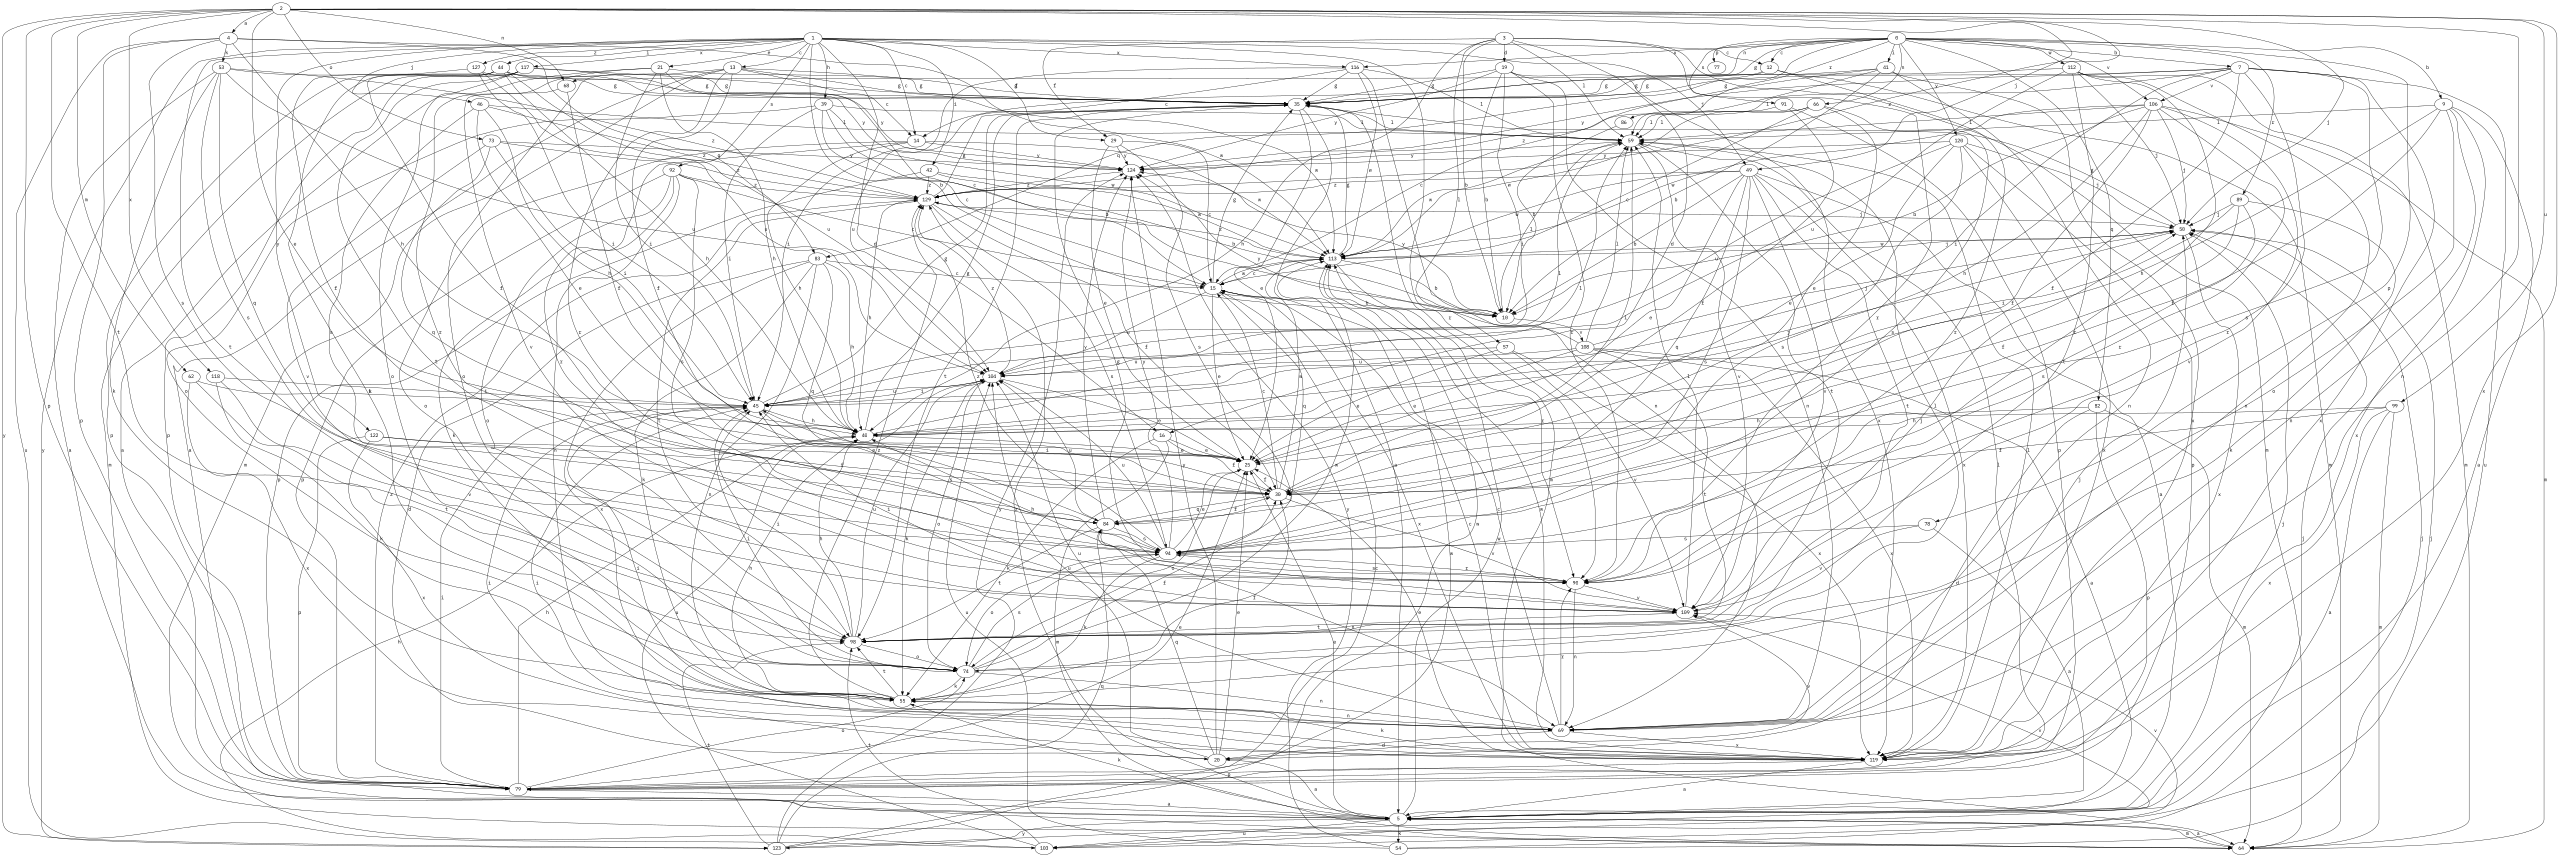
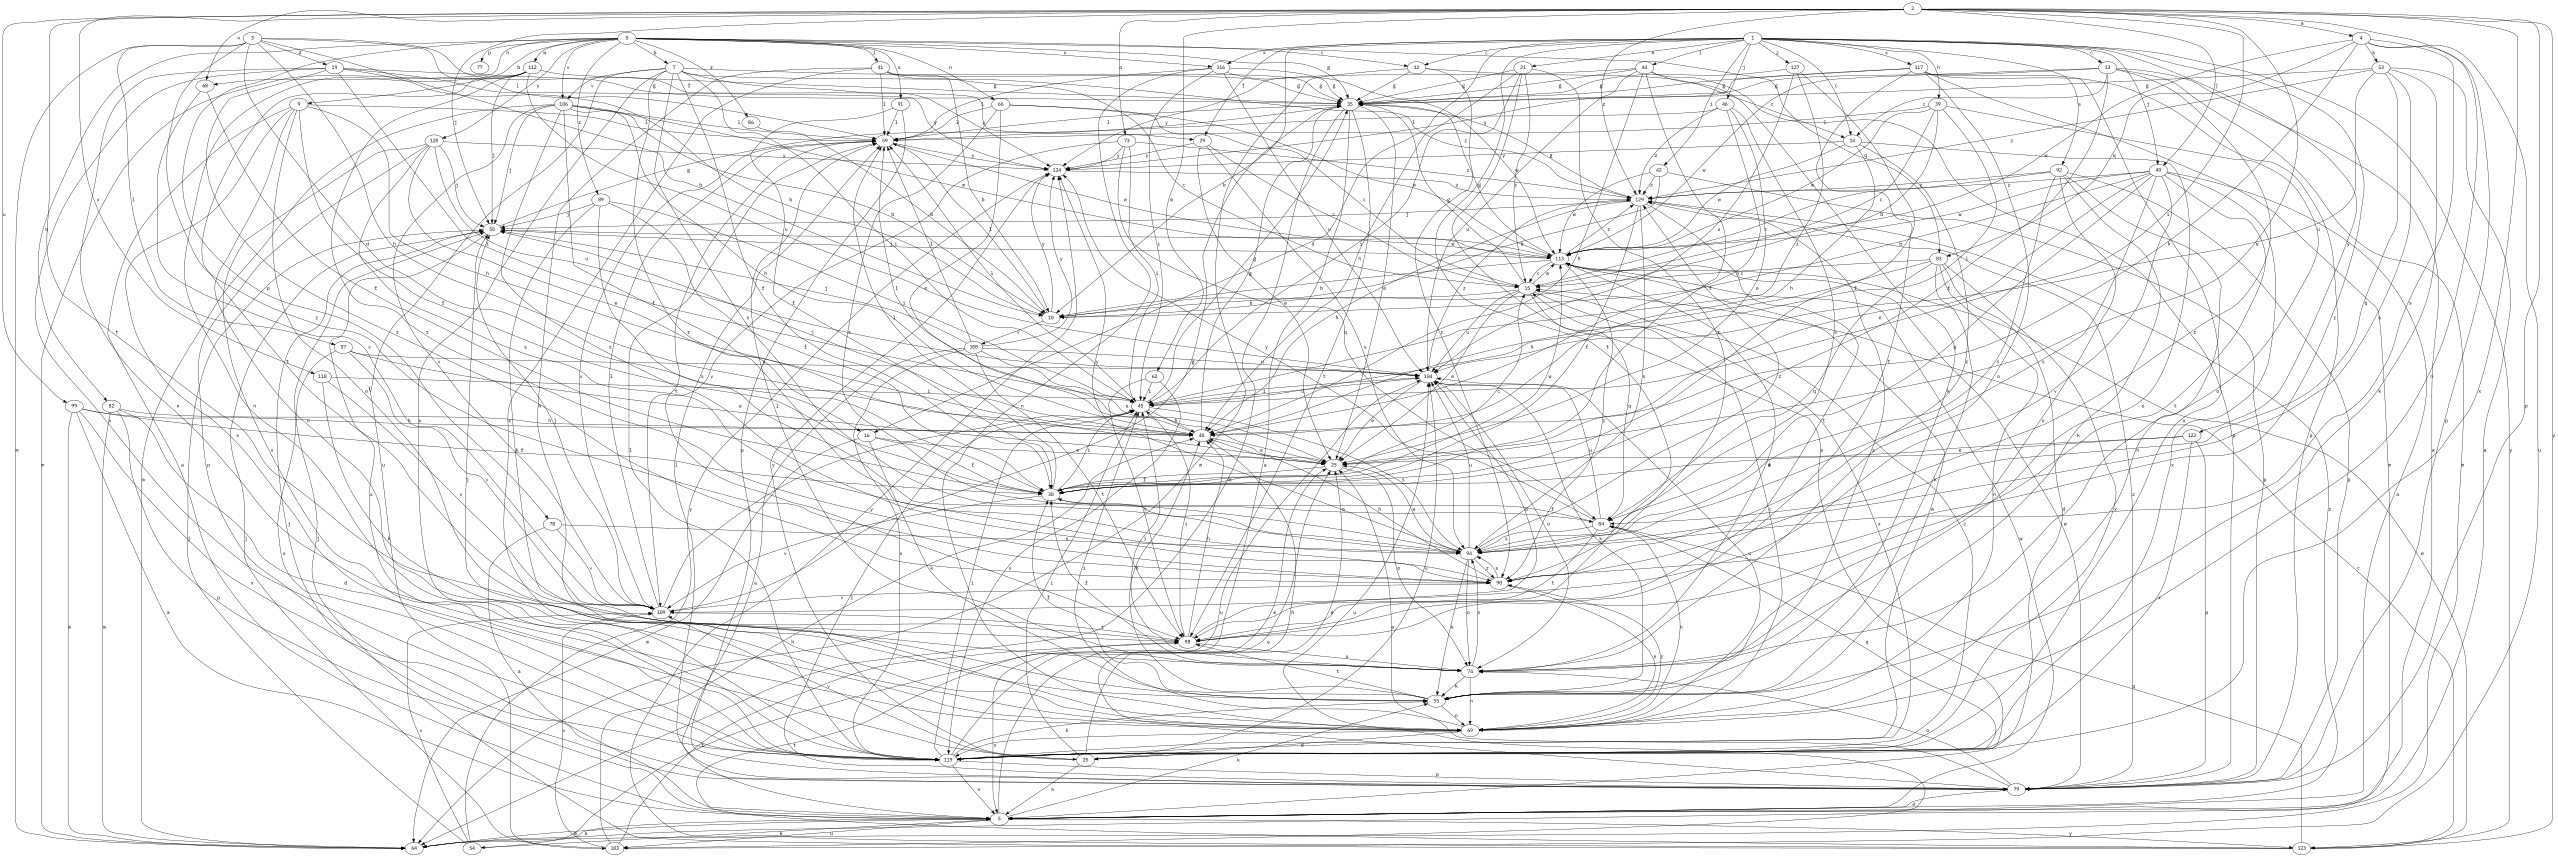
edge "2" -> "45": added, label "i"
edge "13" -> "74": removed, label "o"
edge "117" -> "119": added, label "x"
